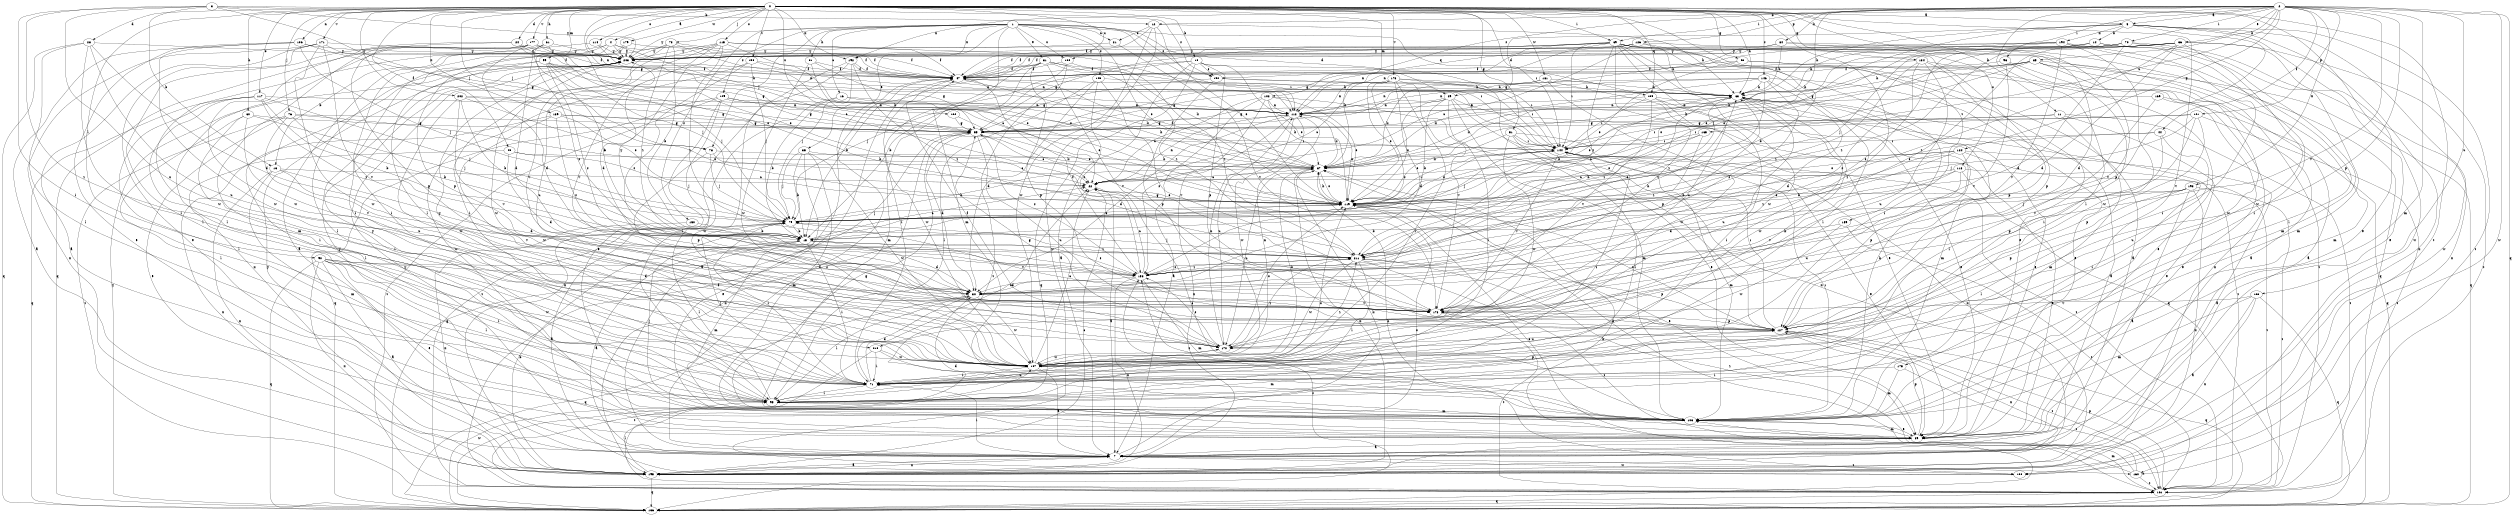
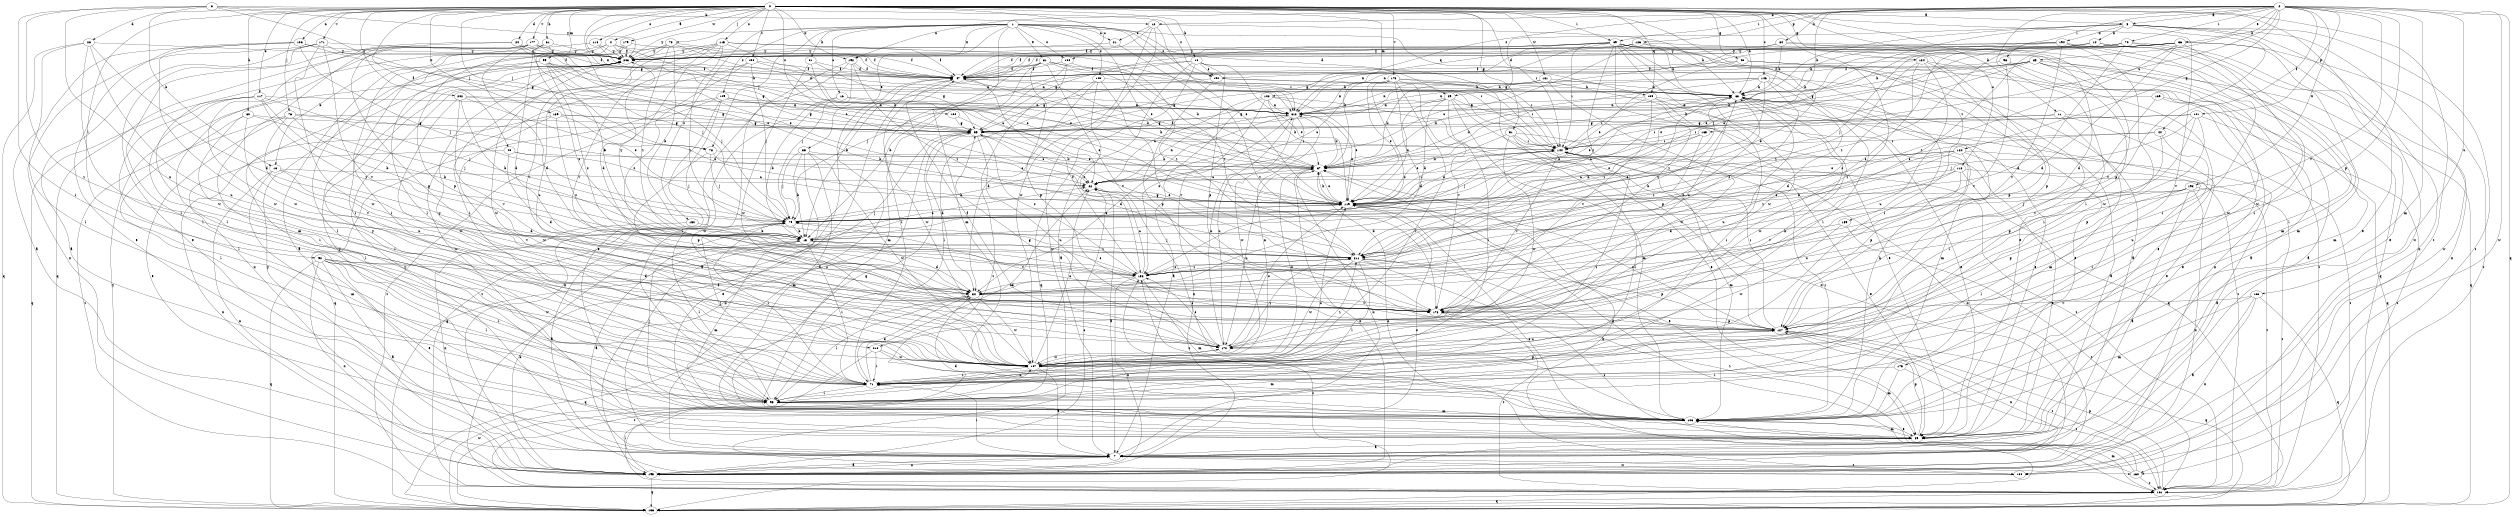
node "112": label "112" -> "612"
